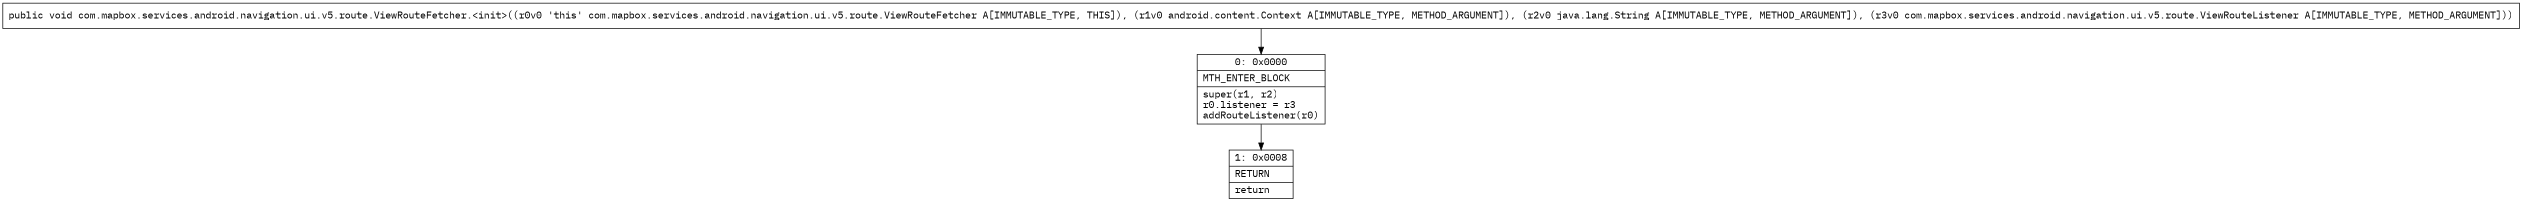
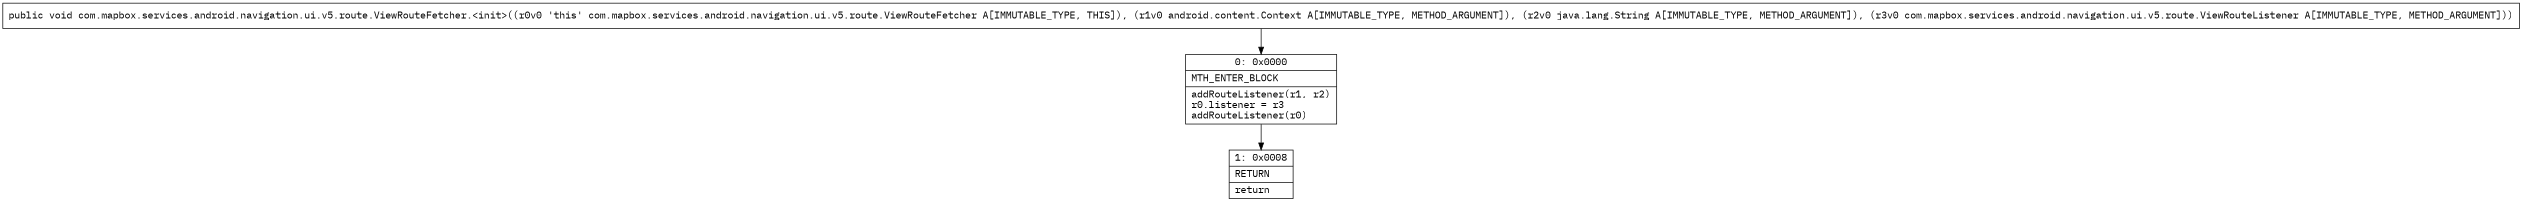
node "0: 0x0000": text "super(r1, r2)" -> "addRouteListener(r1, r2)"
